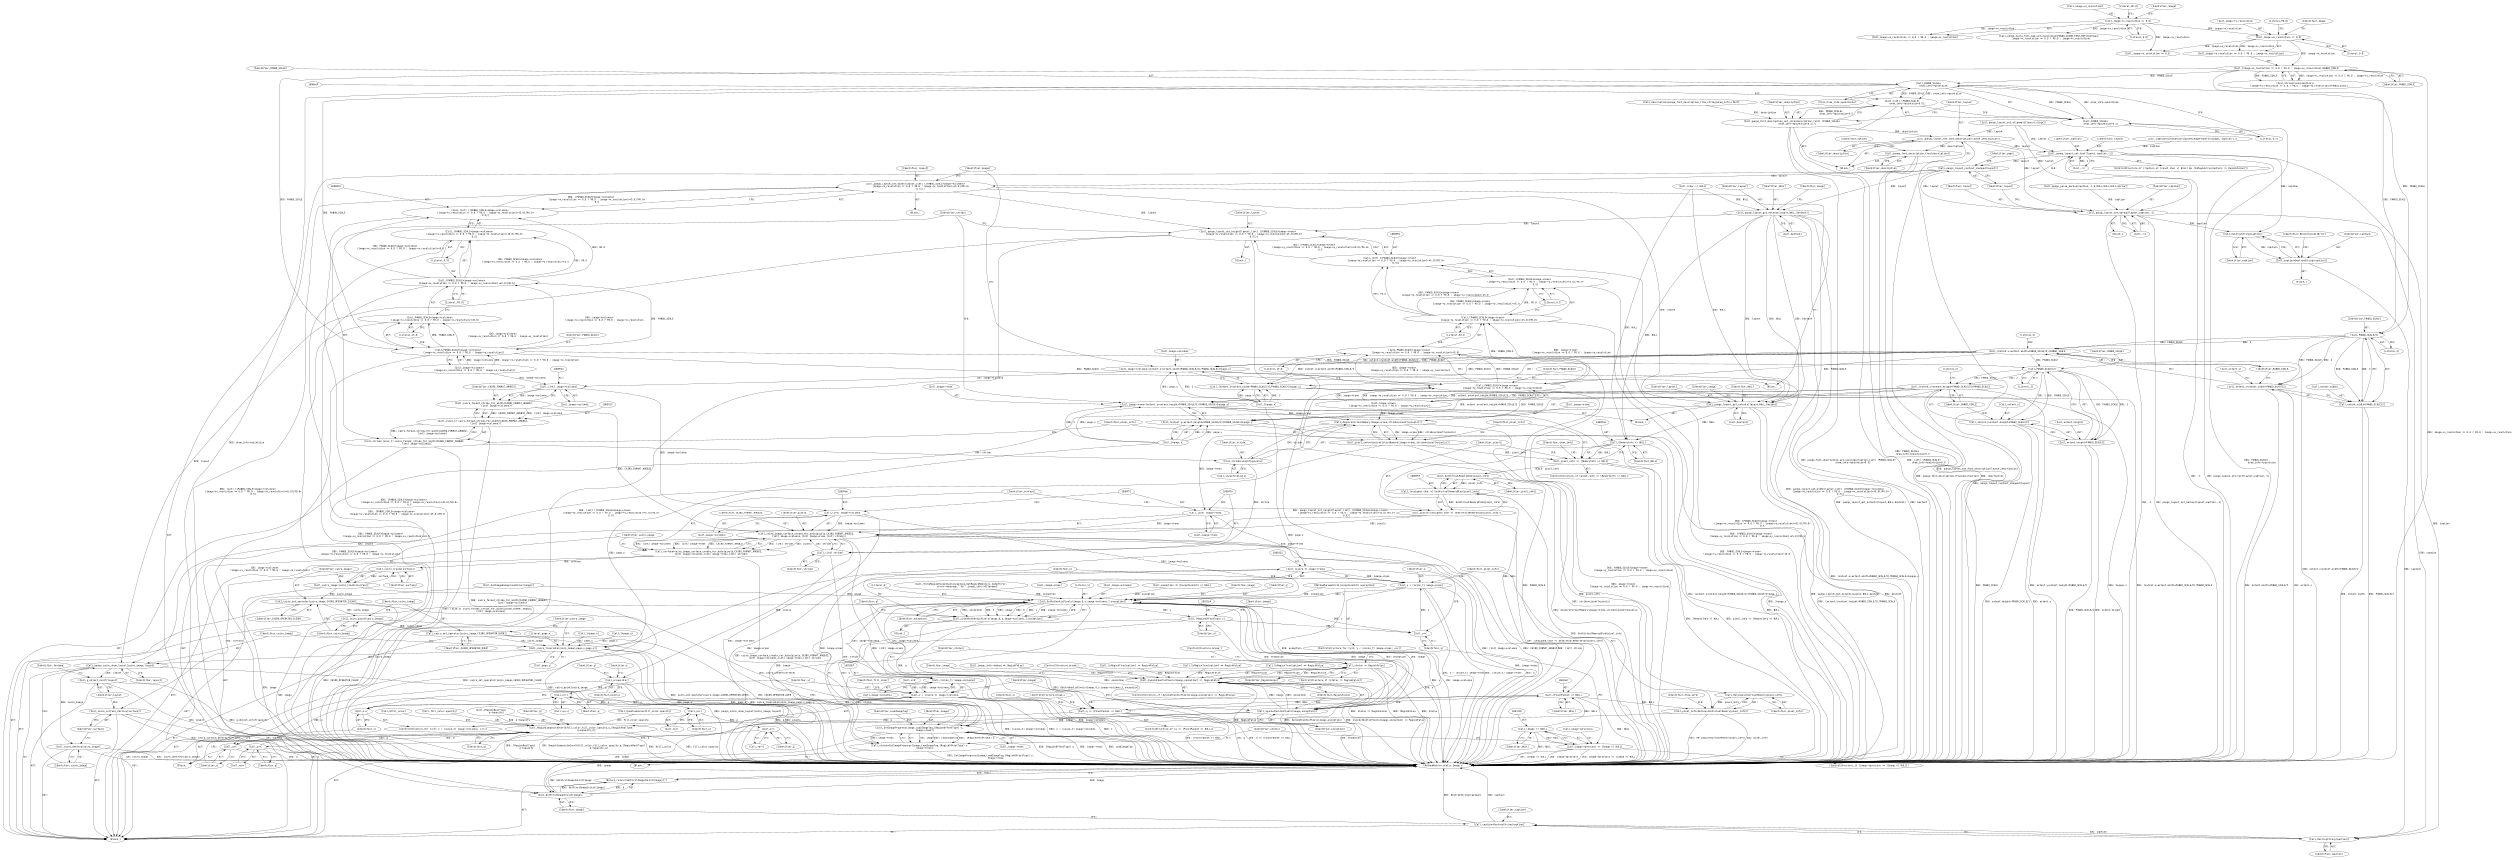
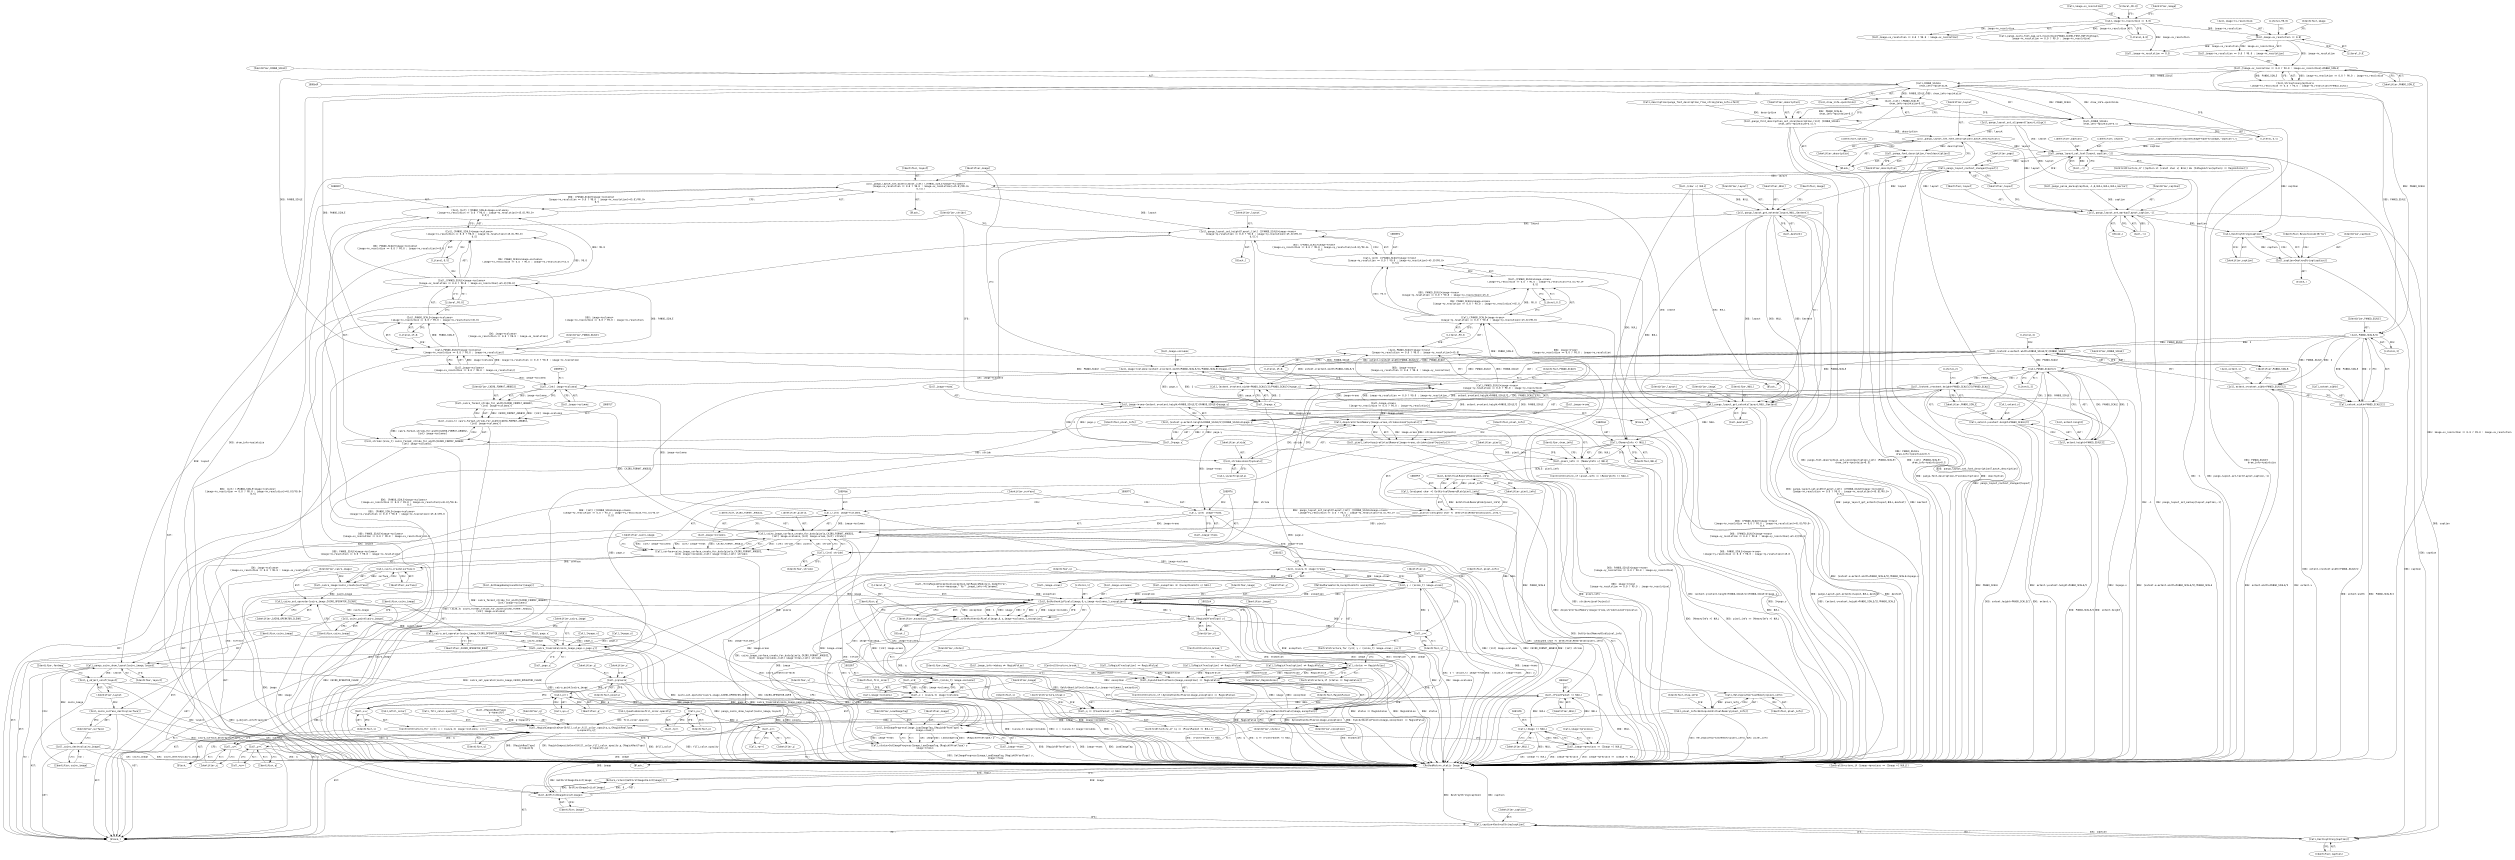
edge "(Call,y < (ssize_t) image->rows)" -> "(Call,(ssize_t) image->rows)": added, label "CFG:"
node "(Literal,page.x)": label "(Literal,page.x)" -> "(Call,page.x)"
edge "(Call,y++)" -> "(ControlStructure,for (y=0; y < (ssize_t) image->rows; y++))": added, label "AST:"
node "(Call,p=operator)": label "(Call,p=operator)" -> "(Call,p=pixels)"
edge "(Call,(PixelPacket *) NULL)" -> "(Call,pixel_info=RelinquishVirtualMemory(pixel_info))": now "(Call,(PixelPacket *) NULL)" -> "(Call,(Image *) NULL)"
